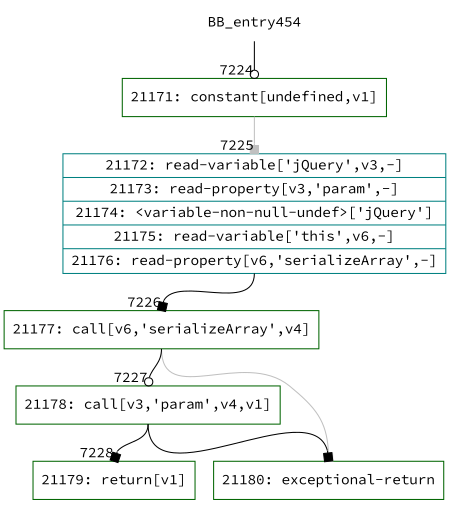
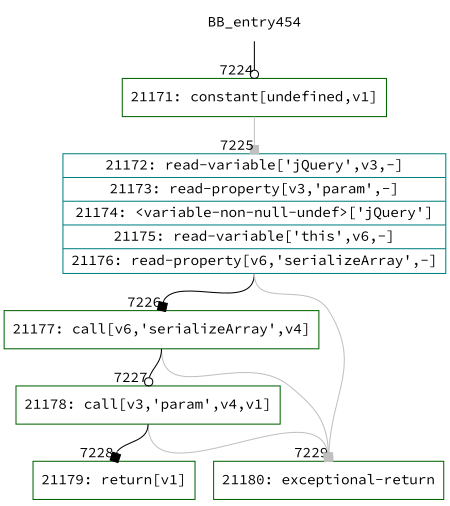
edge "21172: read-variable['jQuery',v3,-]" -> "21180: exceptional-return": added
edge "21178: call[v3,'param',v4,v1]" -> "21180: exceptional-return": color black -> gray
